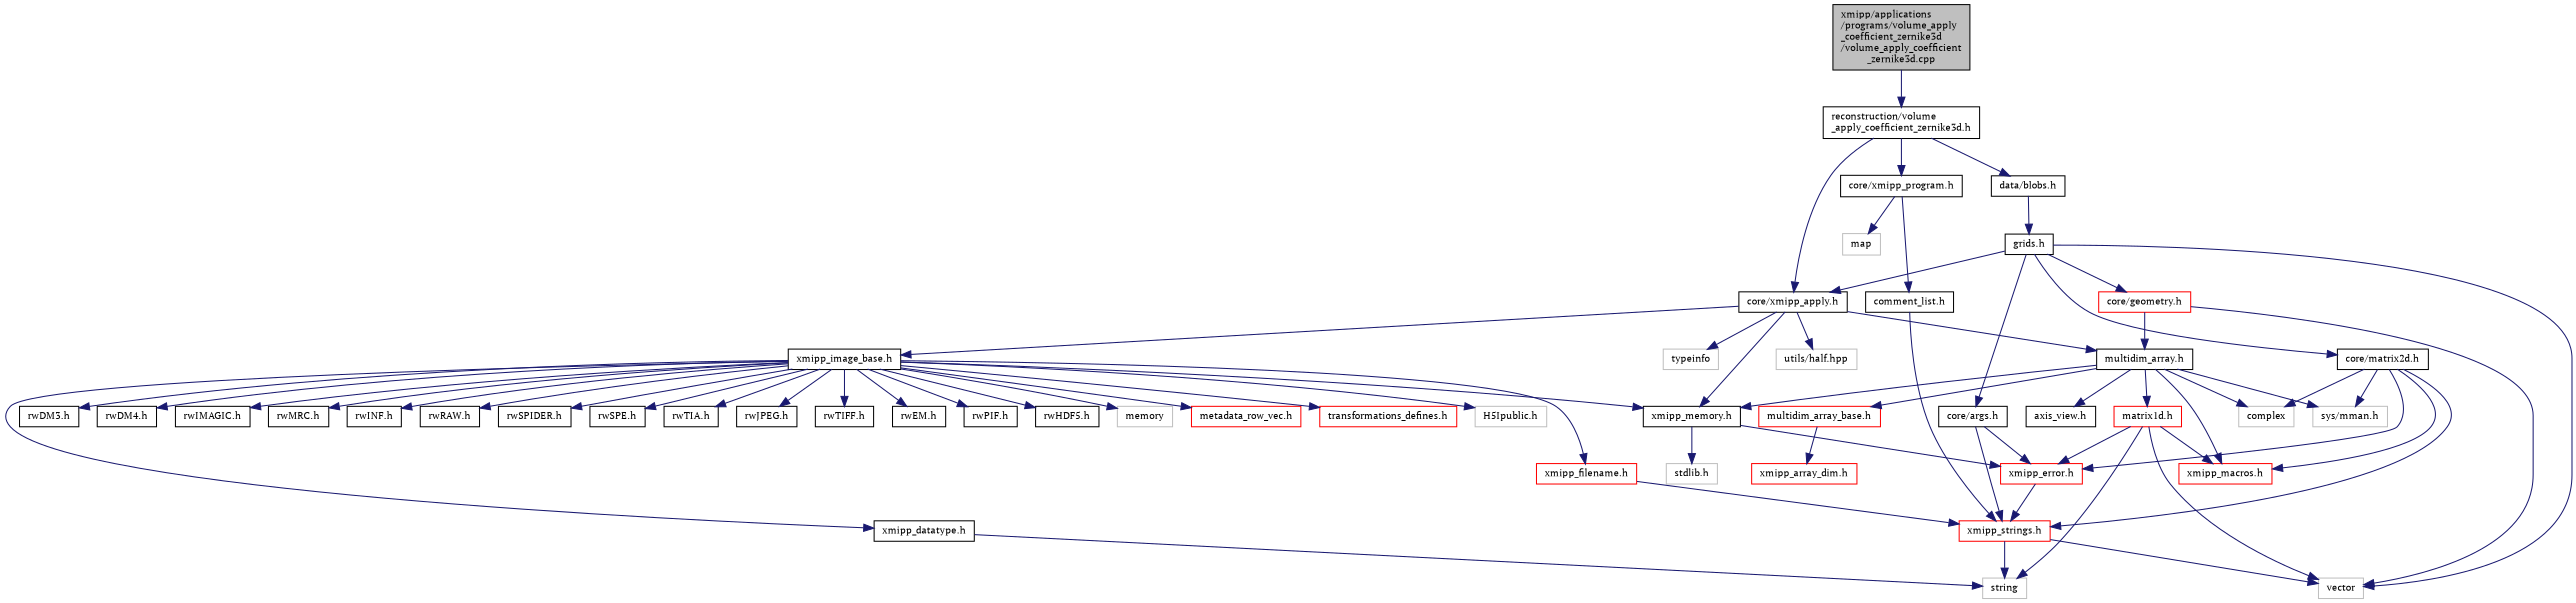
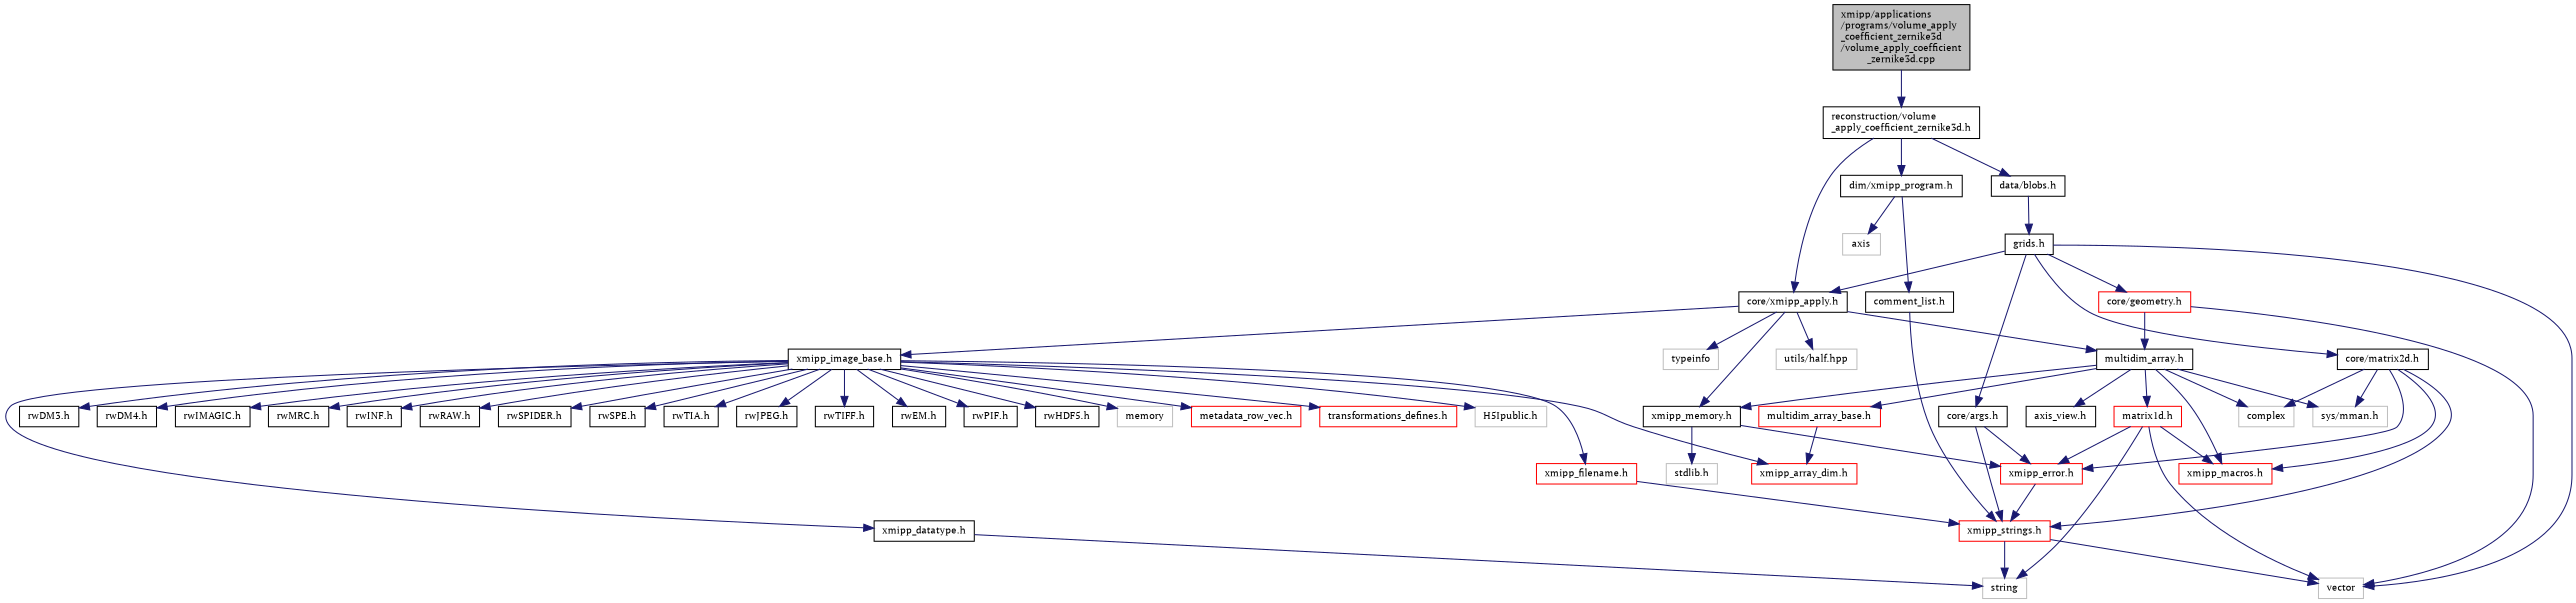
node "core/xmipp_program.h": label "core/xmipp_program.h" -> "dim/xmipp_program.h"
node "map": label "map" -> "axis"
edge "xmipp_image_base.h" -> "xmipp_memory.h": now "xmipp_image_base.h" -> "xmipp_array_dim.h"
